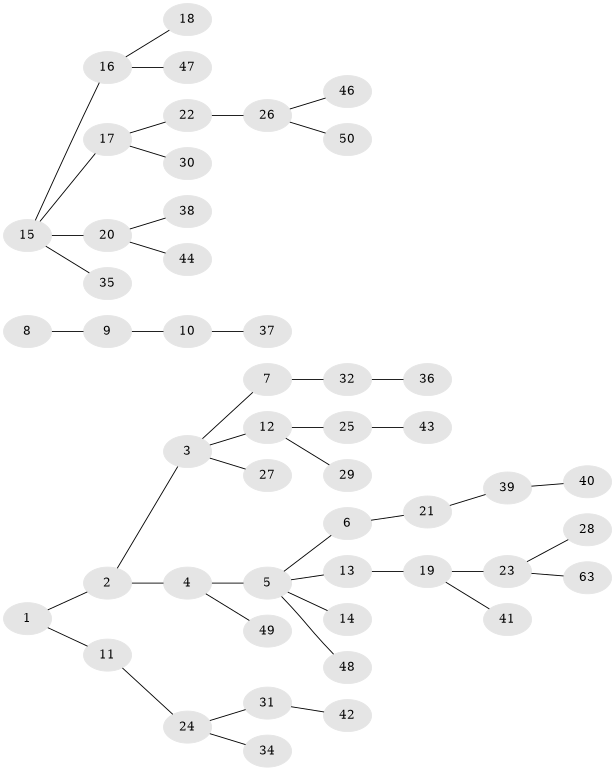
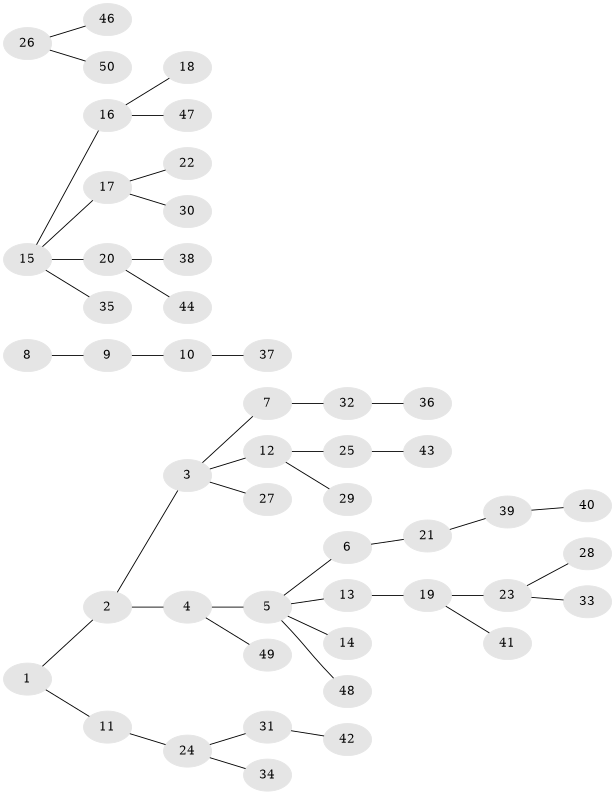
edge "22" -- "26": removed
node "63": label "63" -> "33"
